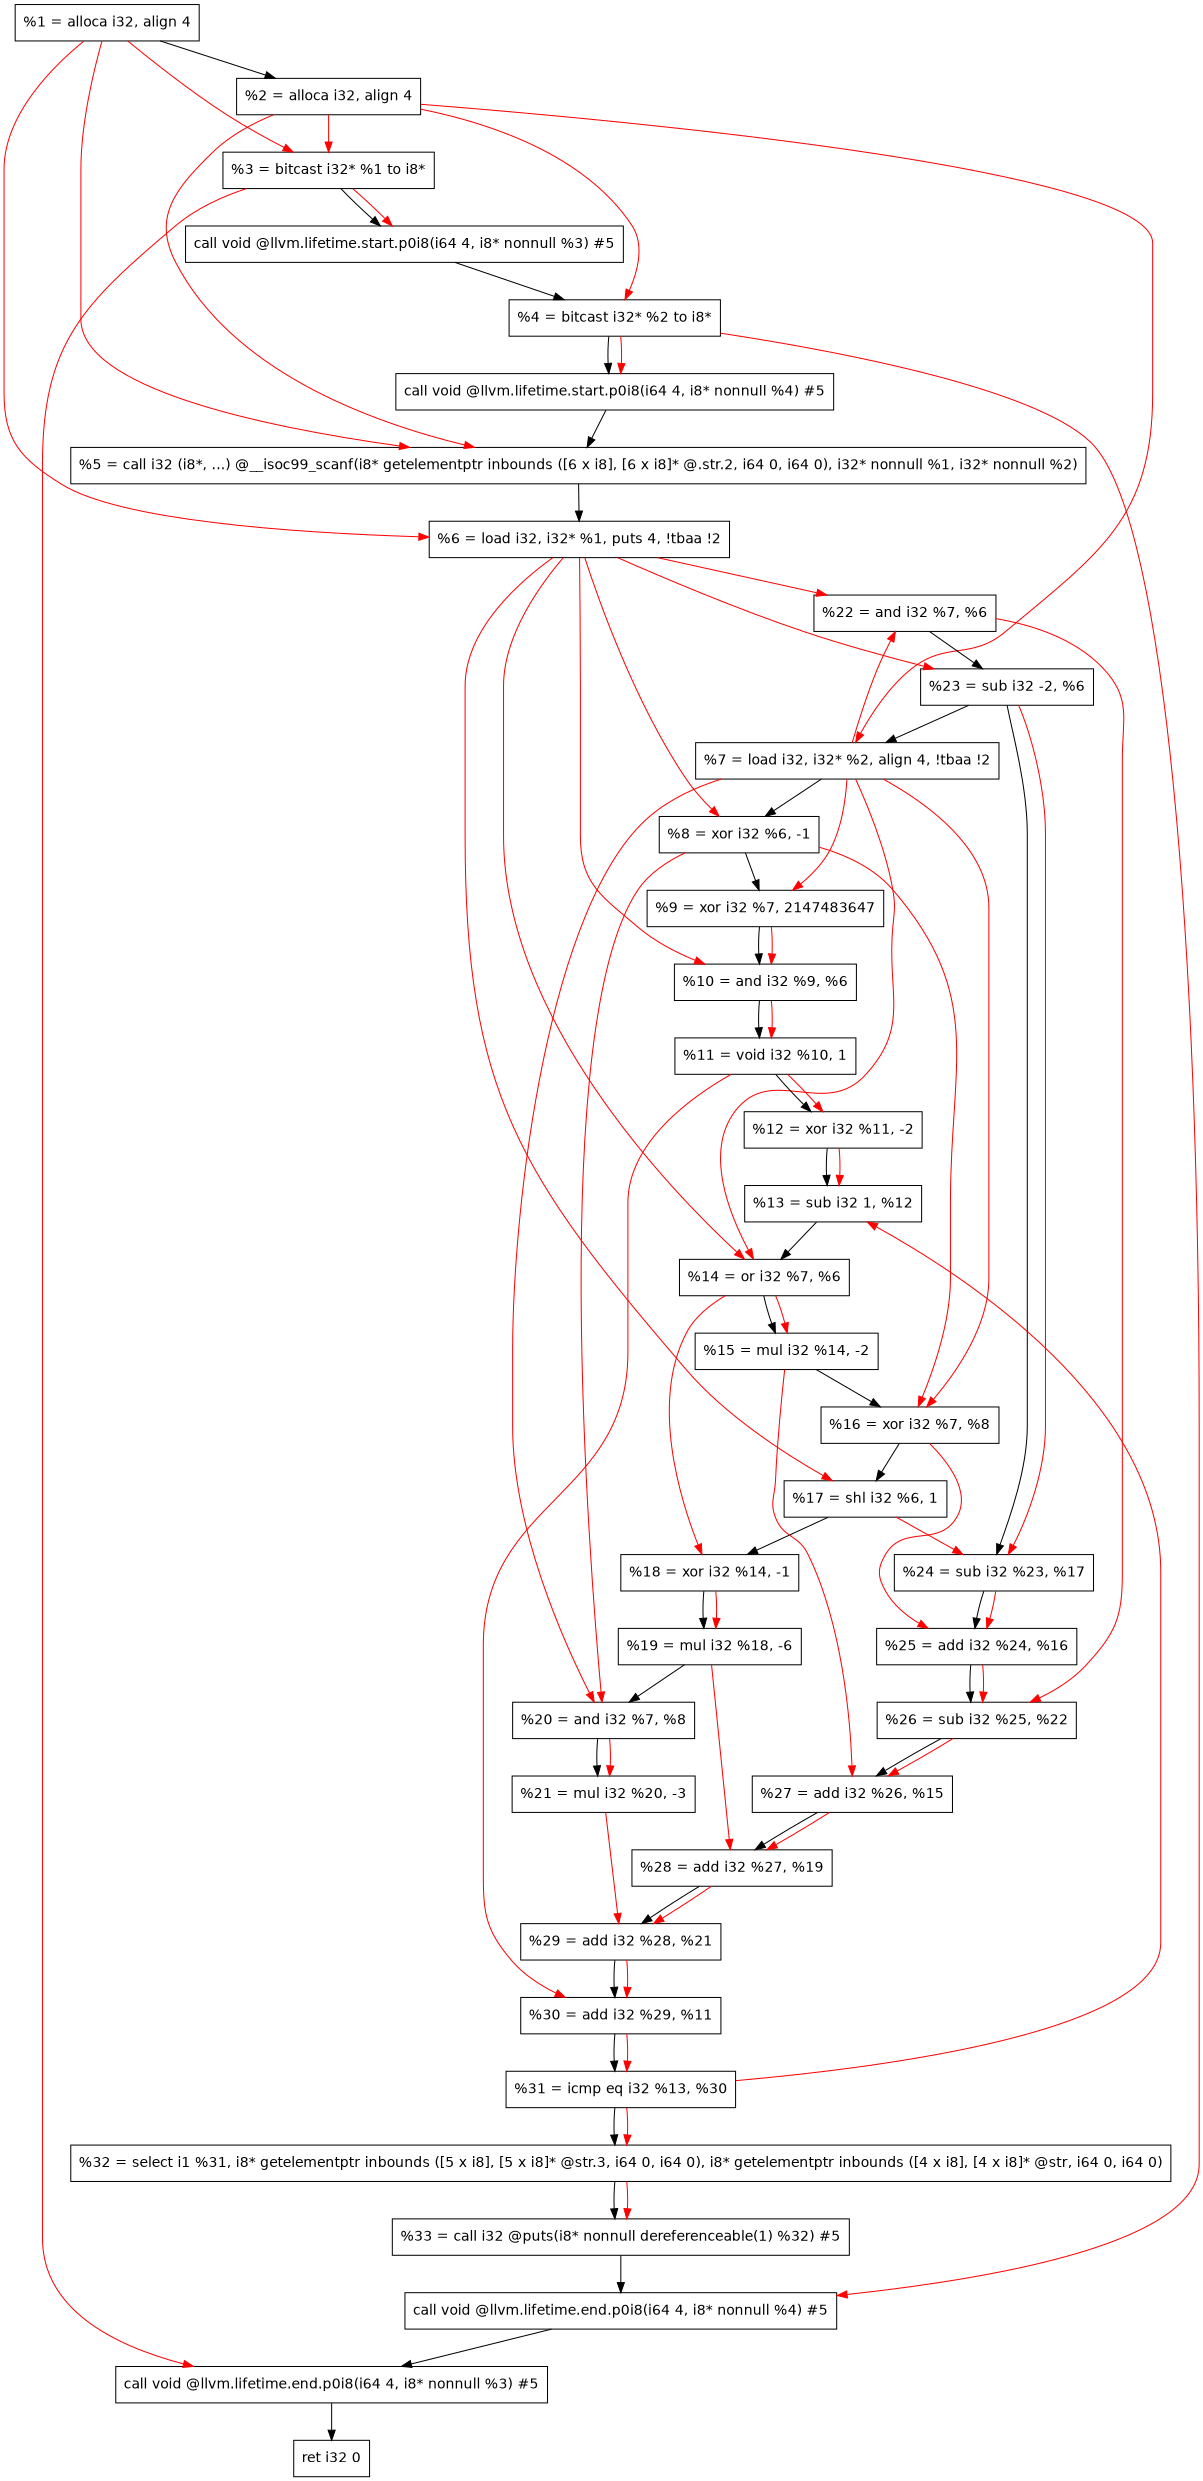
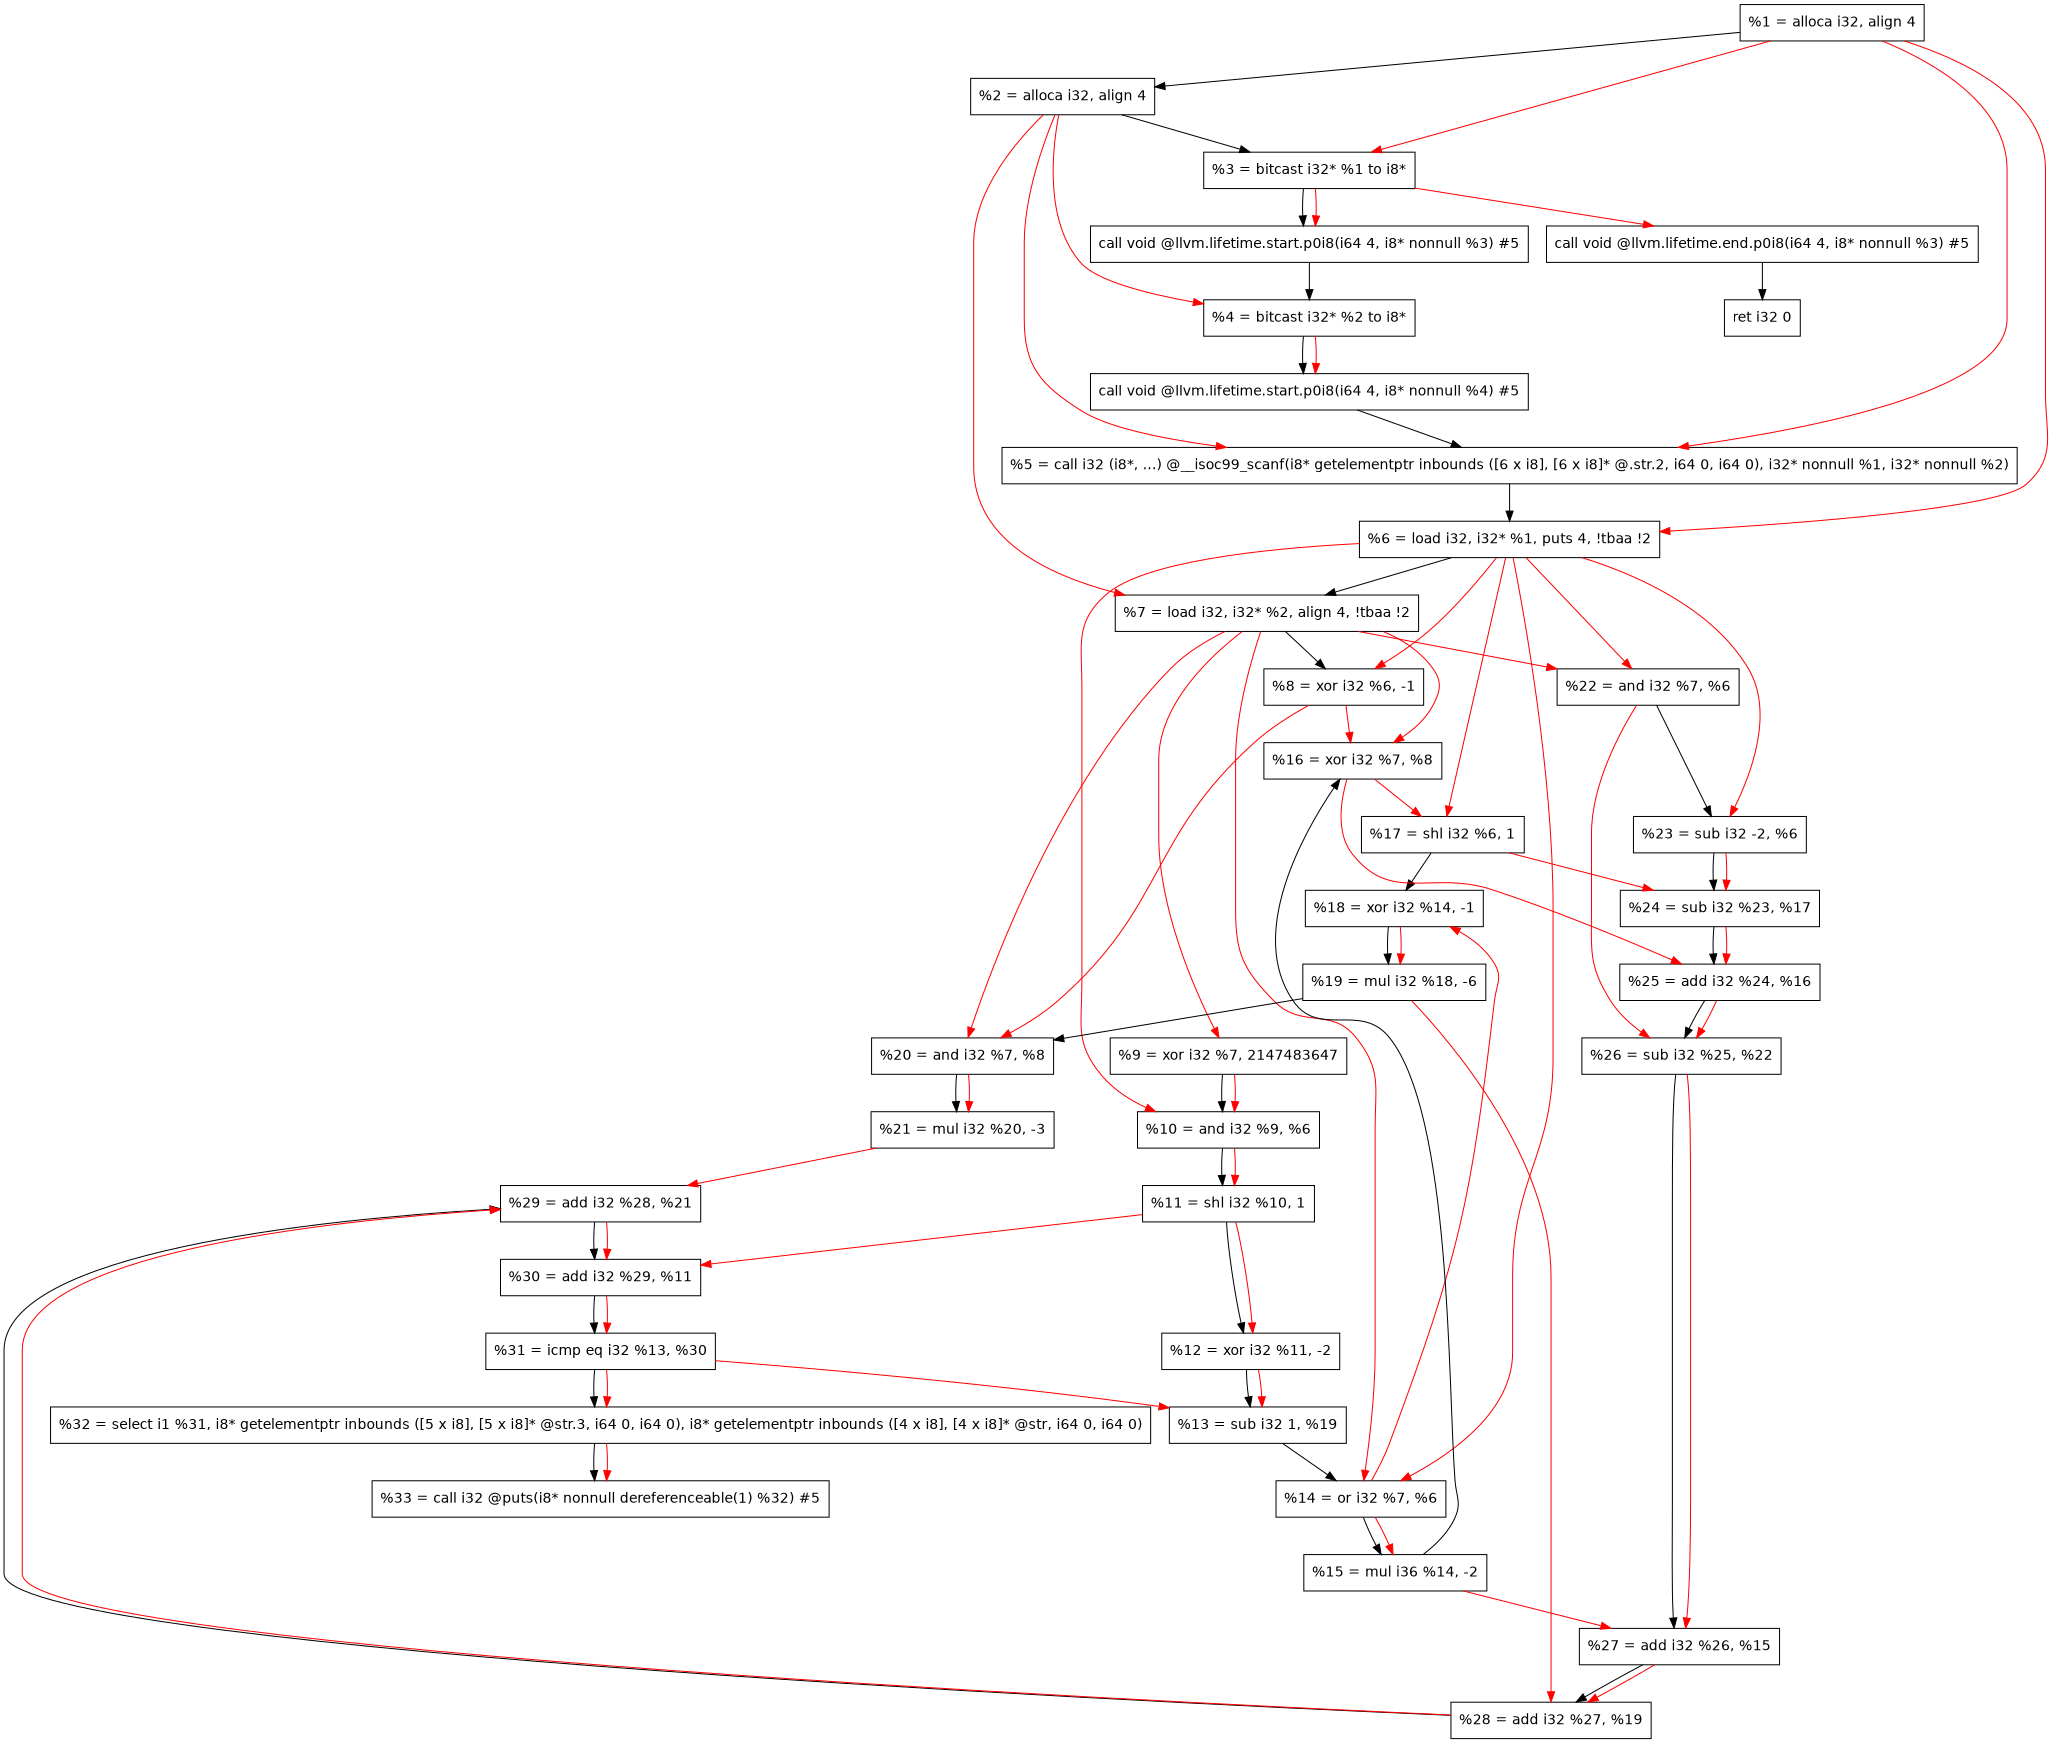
edge "%2 = alloca i32, align 4" -> "%3 = bitcast i32* %1 to i8*": color red -> black
edge "%23 = sub i32 -2, %6" -> "%7 = load i32, i32* %2, align 4, !tbaa !2": now "%6 = load i32, i32* %1, puts 4, !tbaa !2" -> "%7 = load i32, i32* %2, align 4, !tbaa !2"
edge "%8 = xor i32 %6, -1" -> "%9 = xor i32 %7, 2147483647": removed
node "%11 = void i32 %10, 1": label "%11 = void i32 %10, 1" -> "%11 = shl i32 %10, 1"
node "%13 = sub i32 1, %12": label "%13 = sub i32 1, %12" -> "%13 = sub i32 1, %19"
node "%15 = mul i32 %14, -2": label "%15 = mul i32 %14, -2" -> "%15 = mul i36 %14, -2"
edge "%16 = xor i32 %7, %8" -> "%17 = shl i32 %6, 1": color black -> red
node "call void @llvm.lifetime.end.p0i8(i64 4, i8* nonnull %4) #5": removed
